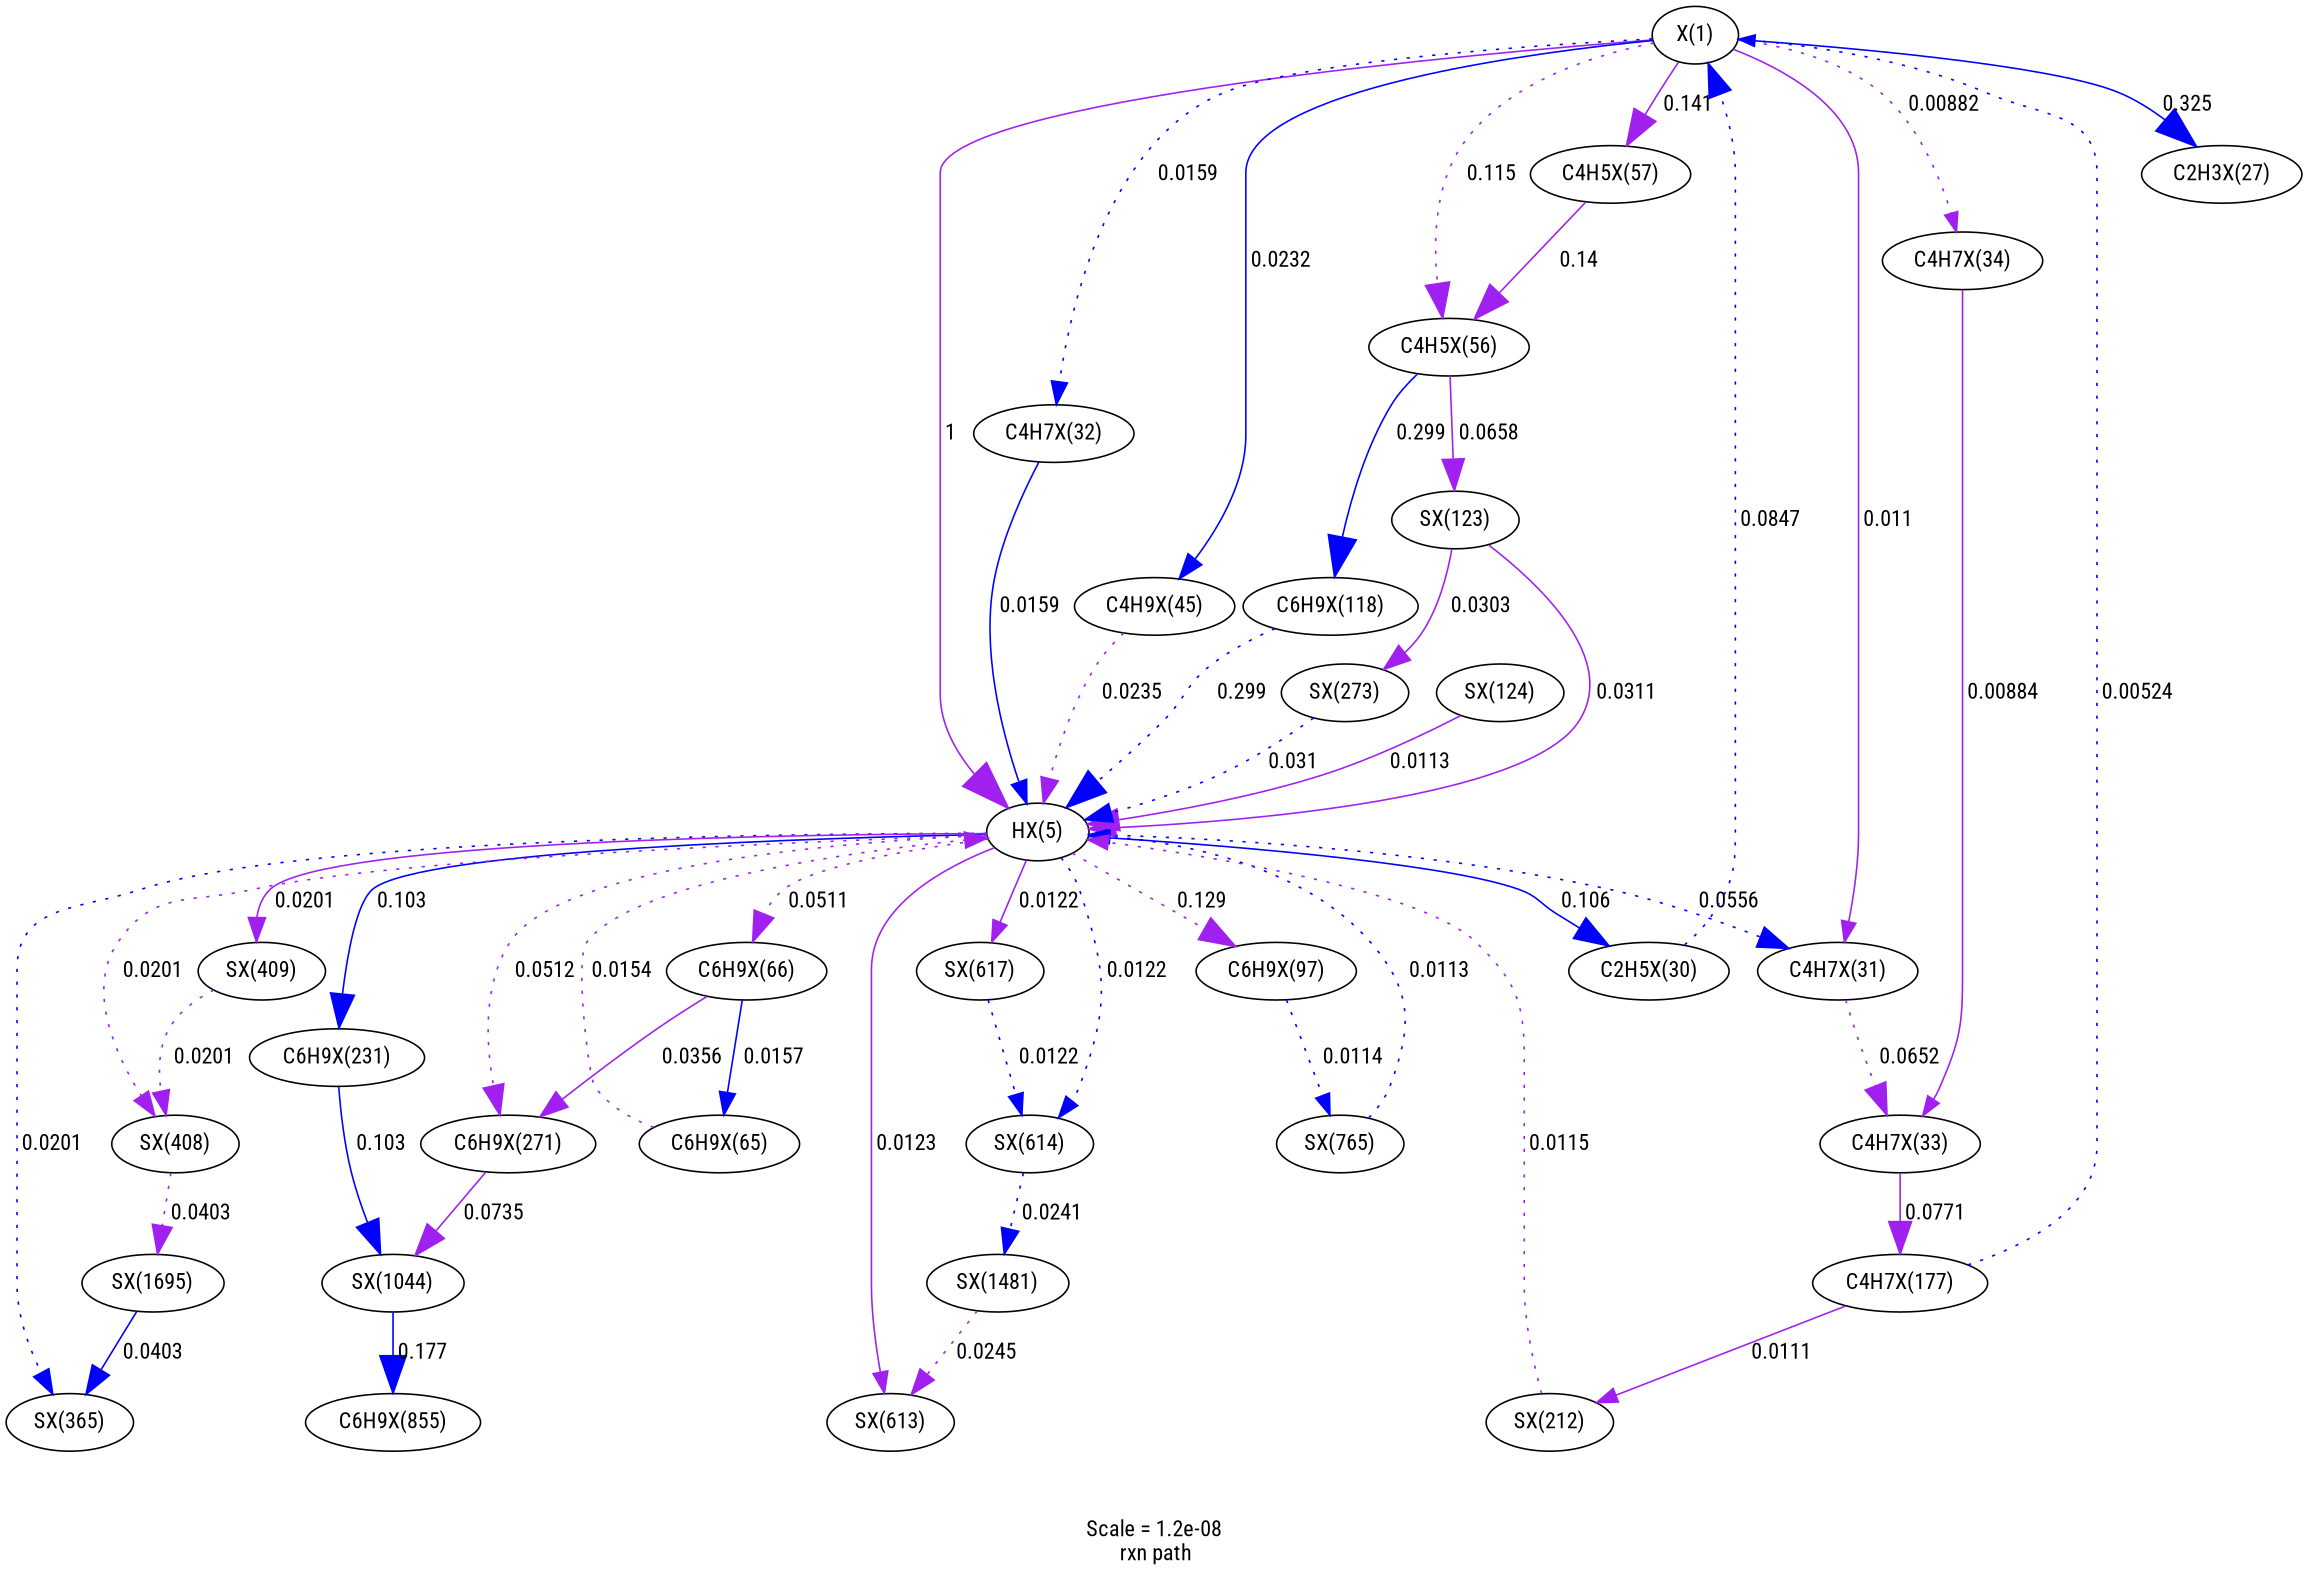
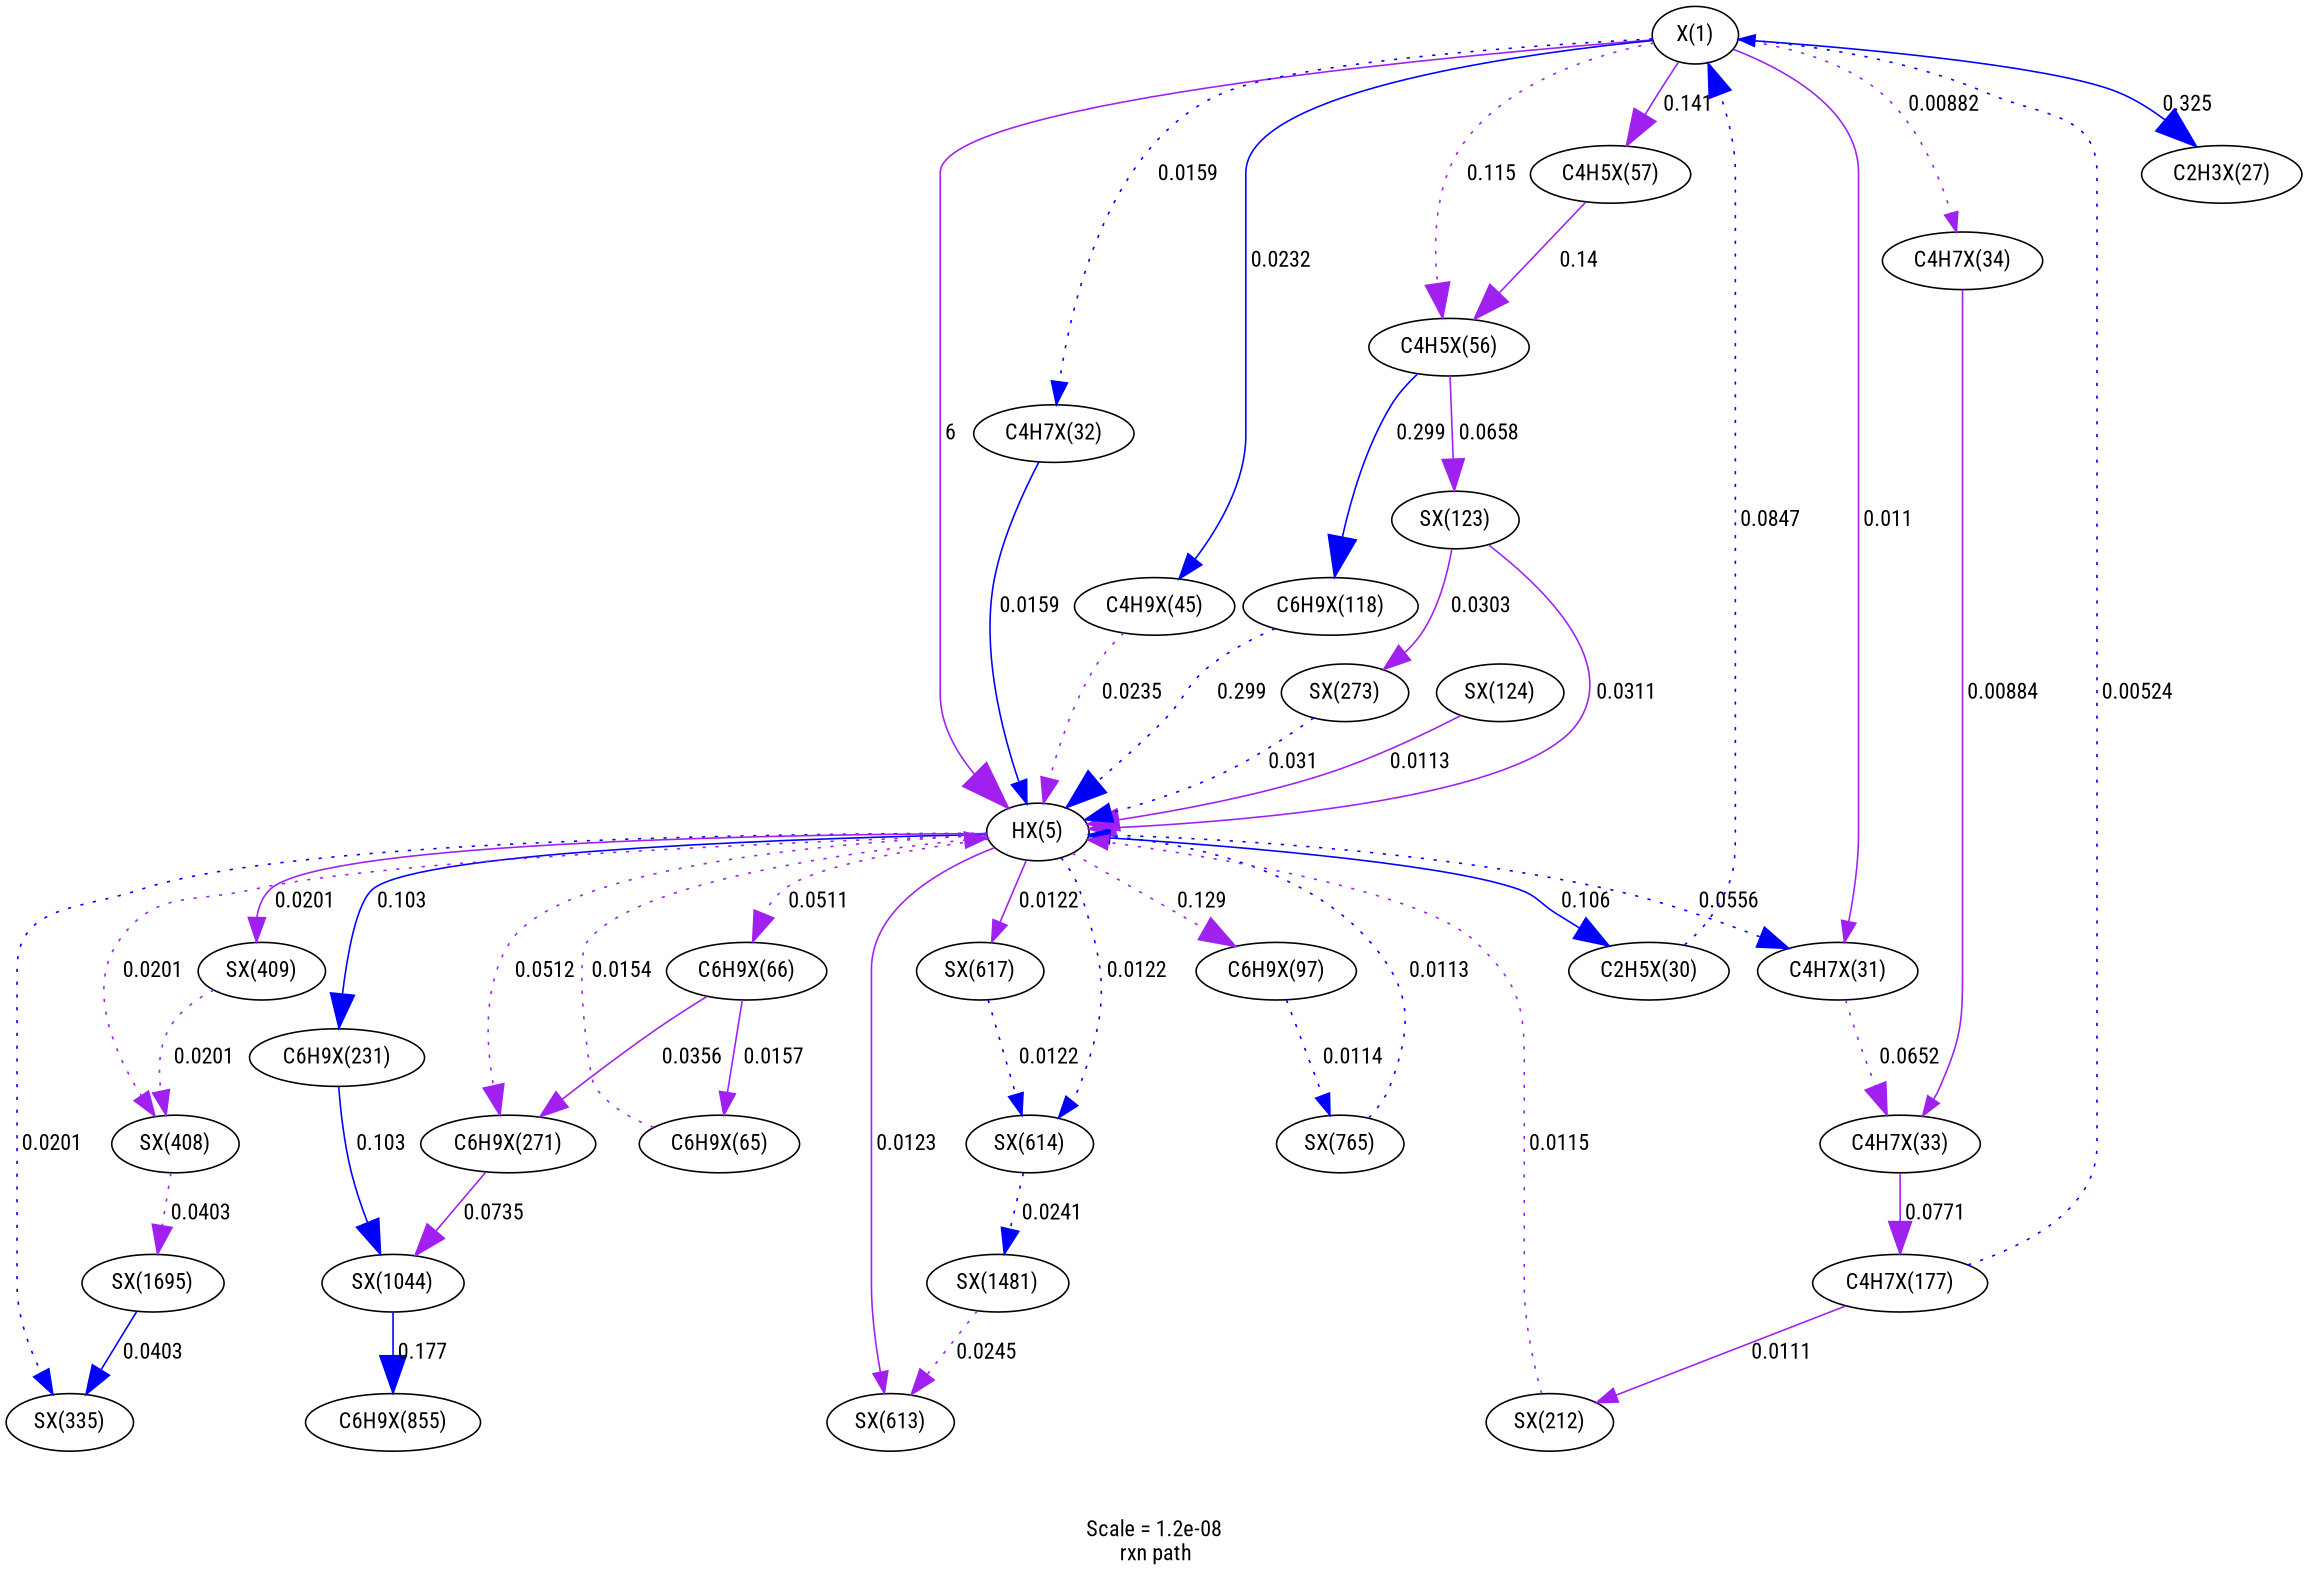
edge "X(1)" -> "HX(5)": label " 1" -> " 6"
edge "C6H9X(66)" -> "C6H9X(65)": color blue -> purple
node "SX(365)": label "SX(365)" -> "SX(335)"
